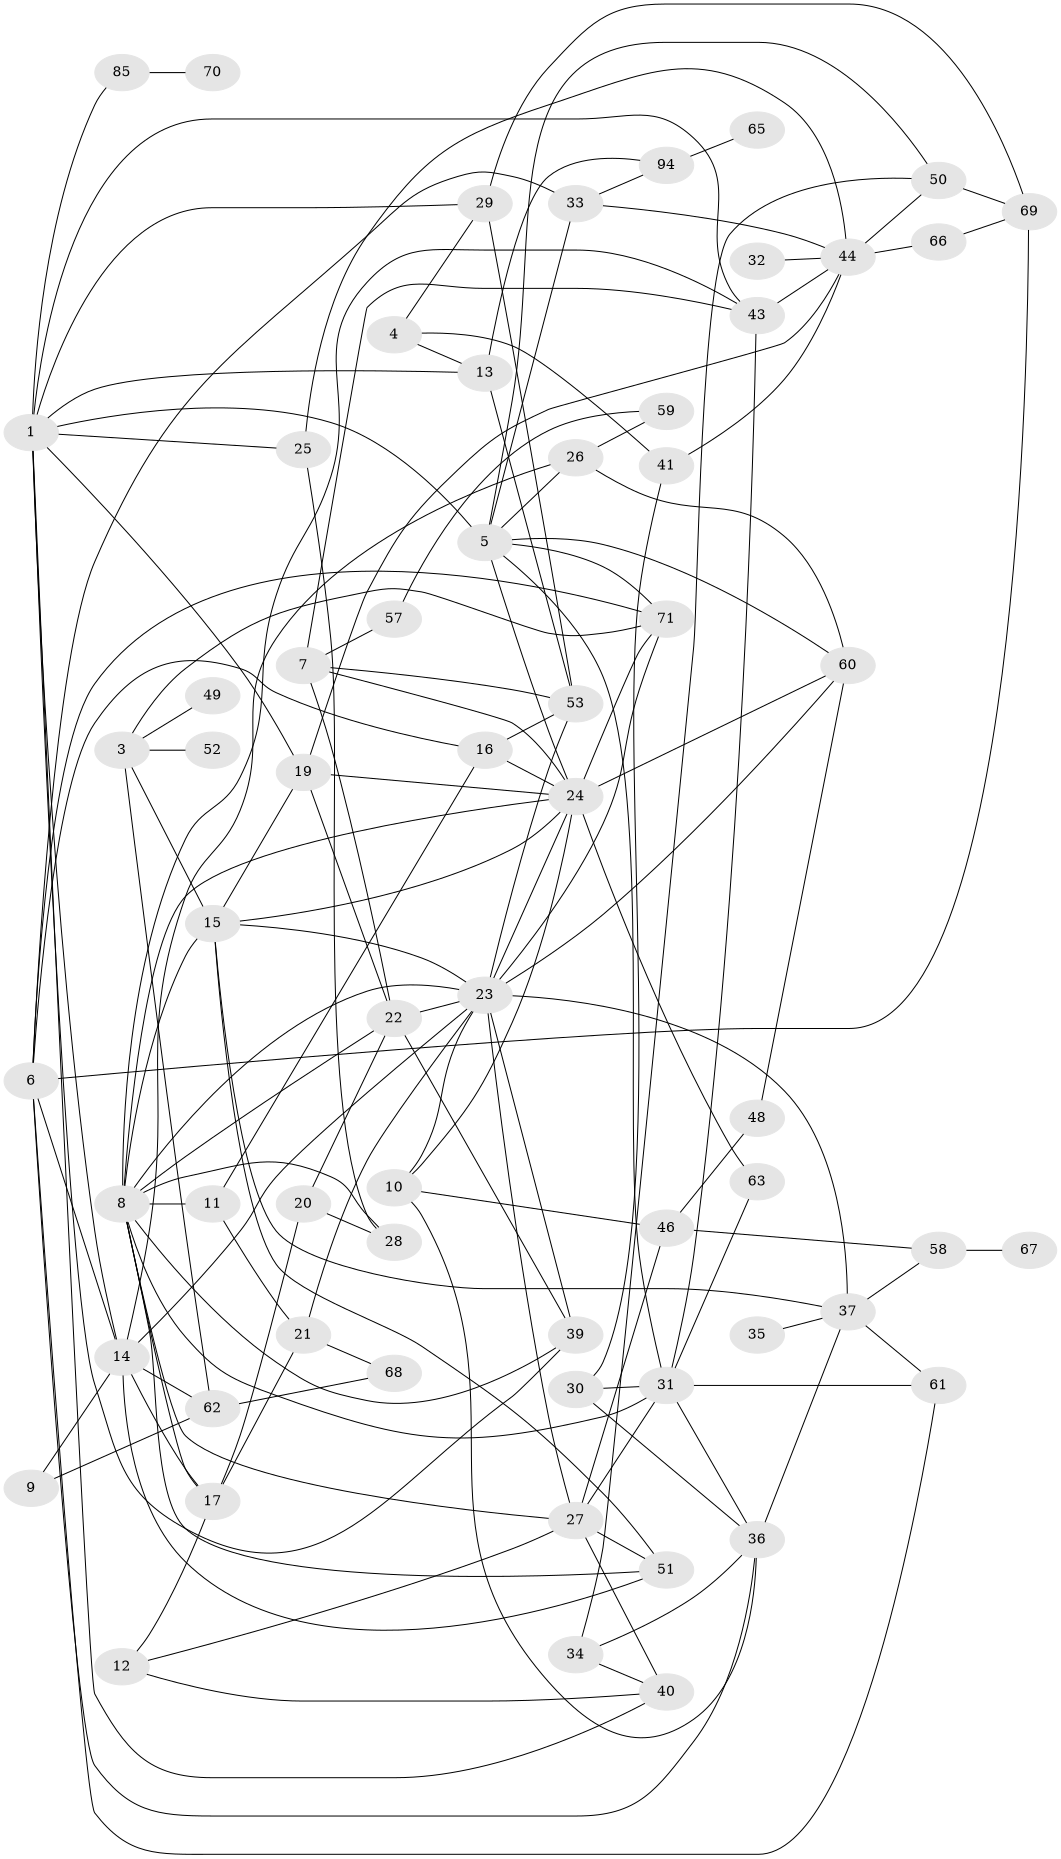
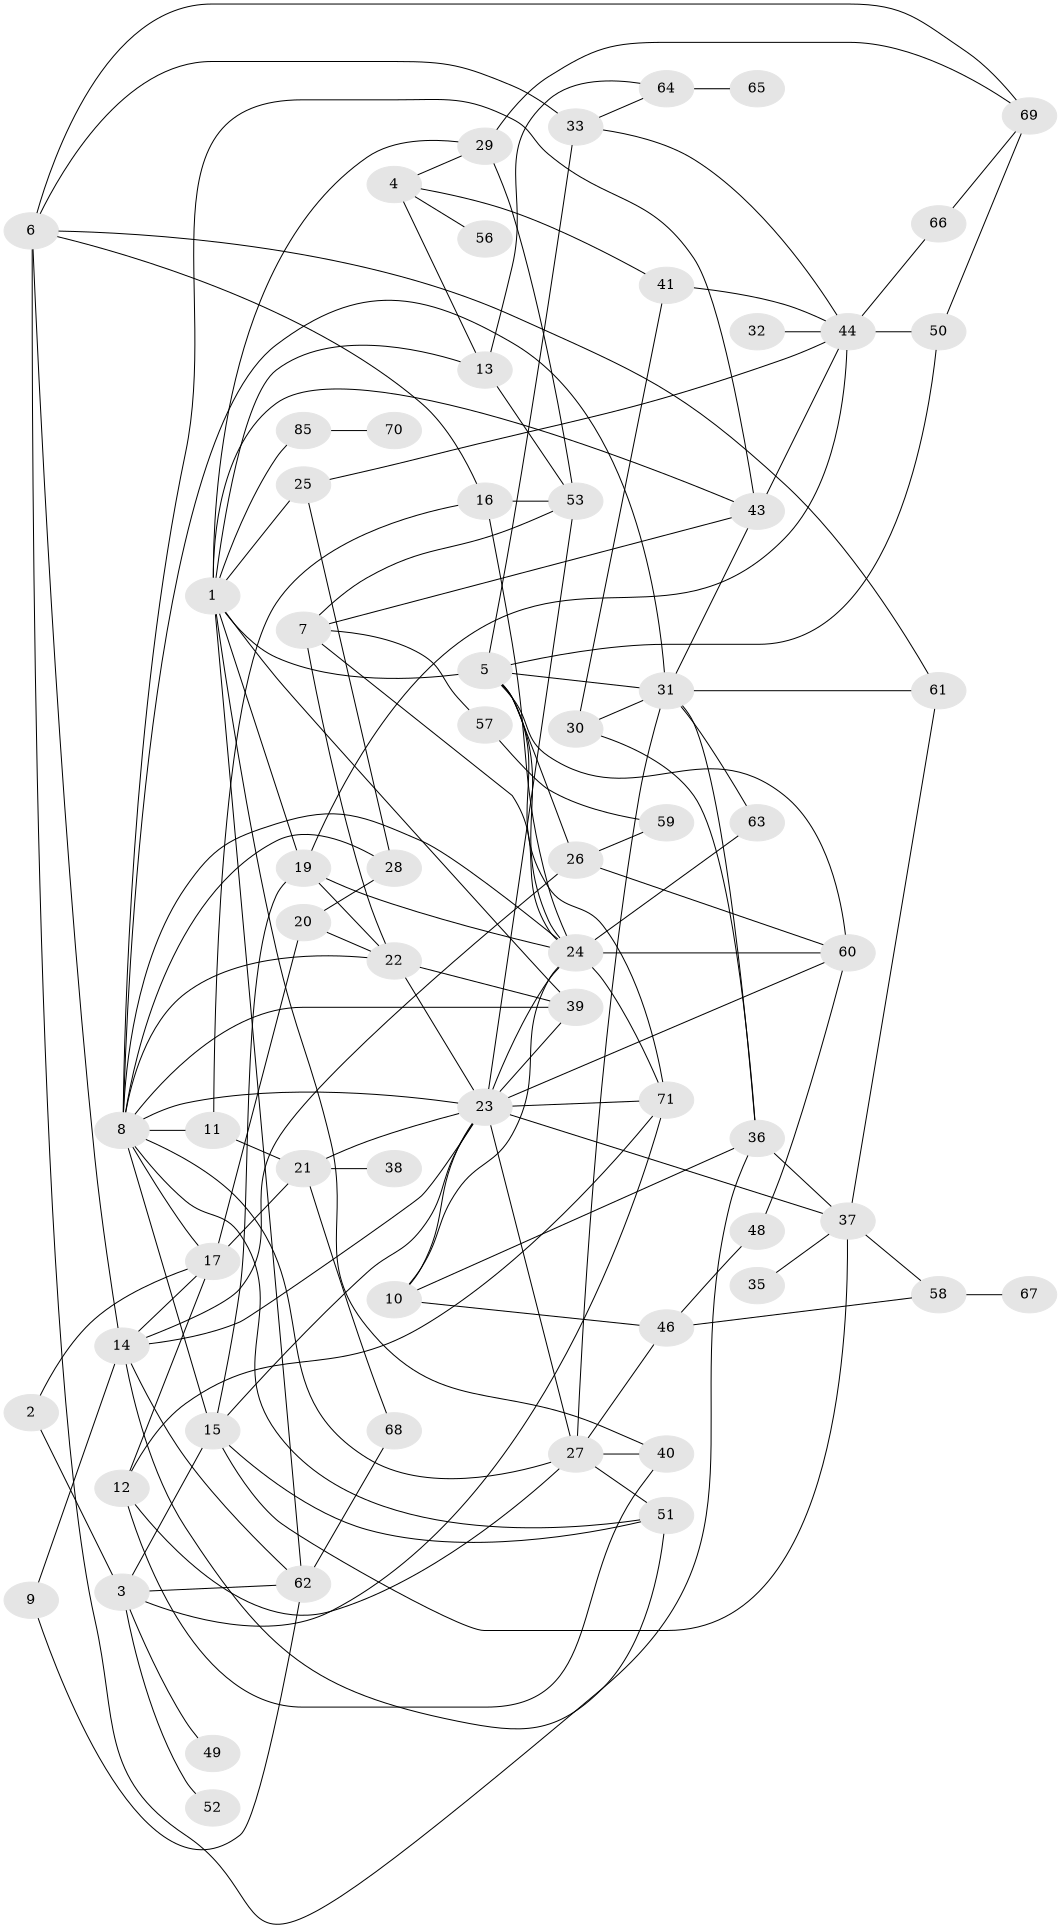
node "94": label "94" -> "64"
node "56": added
edge "71" -- "6": now "71" -- "12"
edge "24" -- "15": removed
edge "1" -- "14": now "1" -- "62"
node "38": added
node "2": added
node "34": removed
